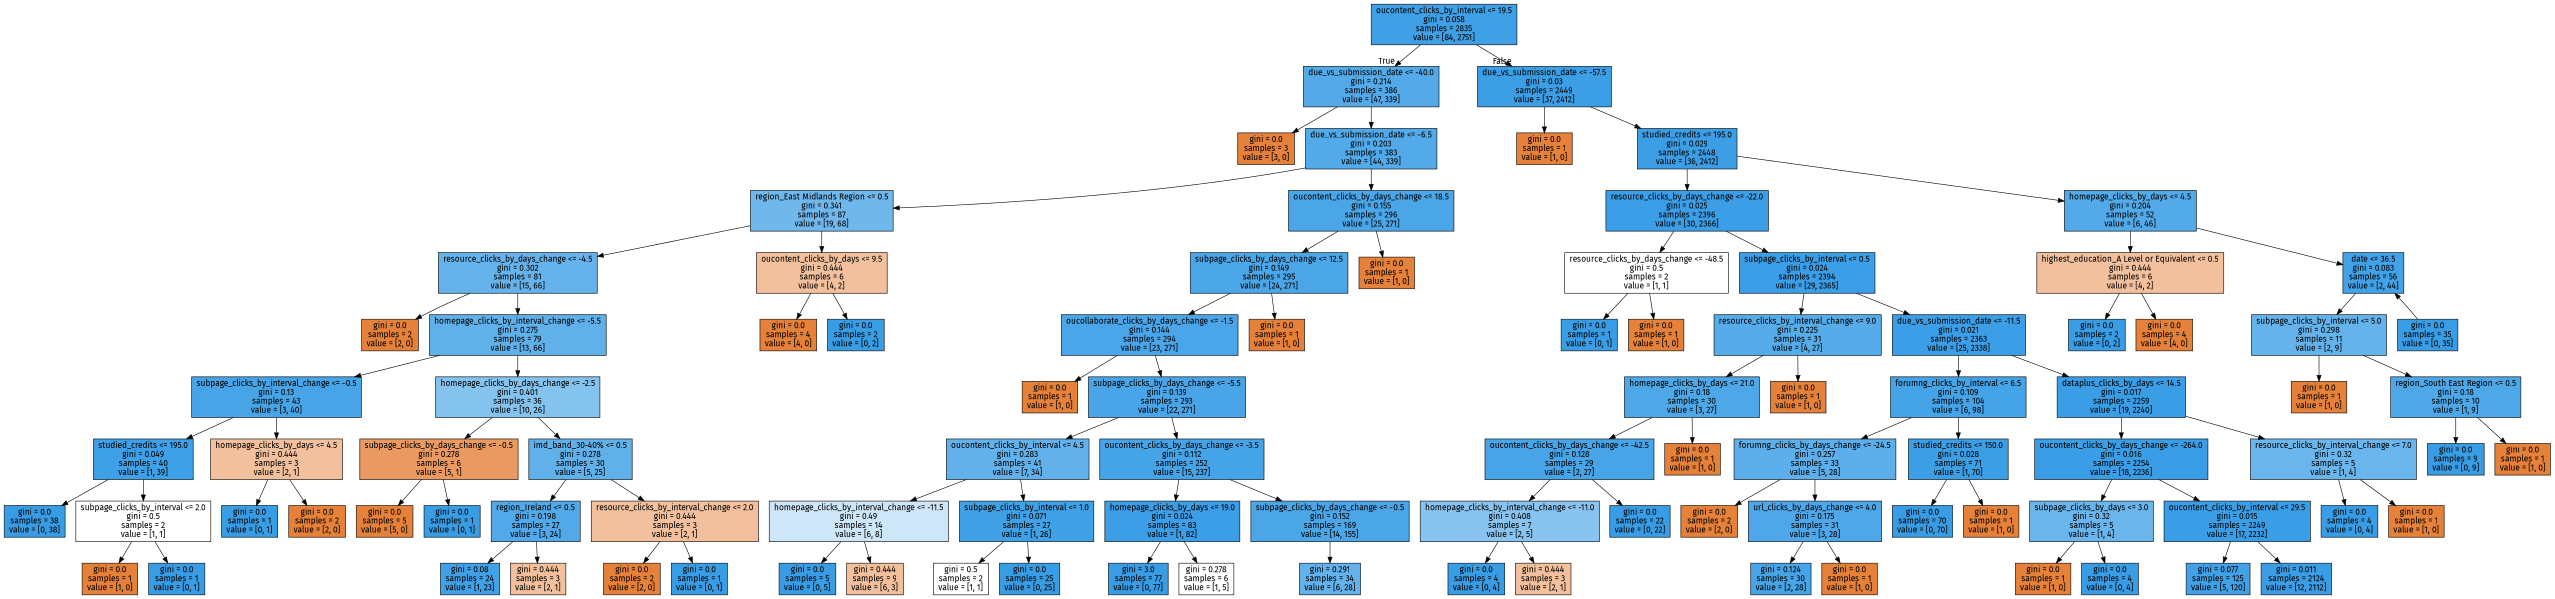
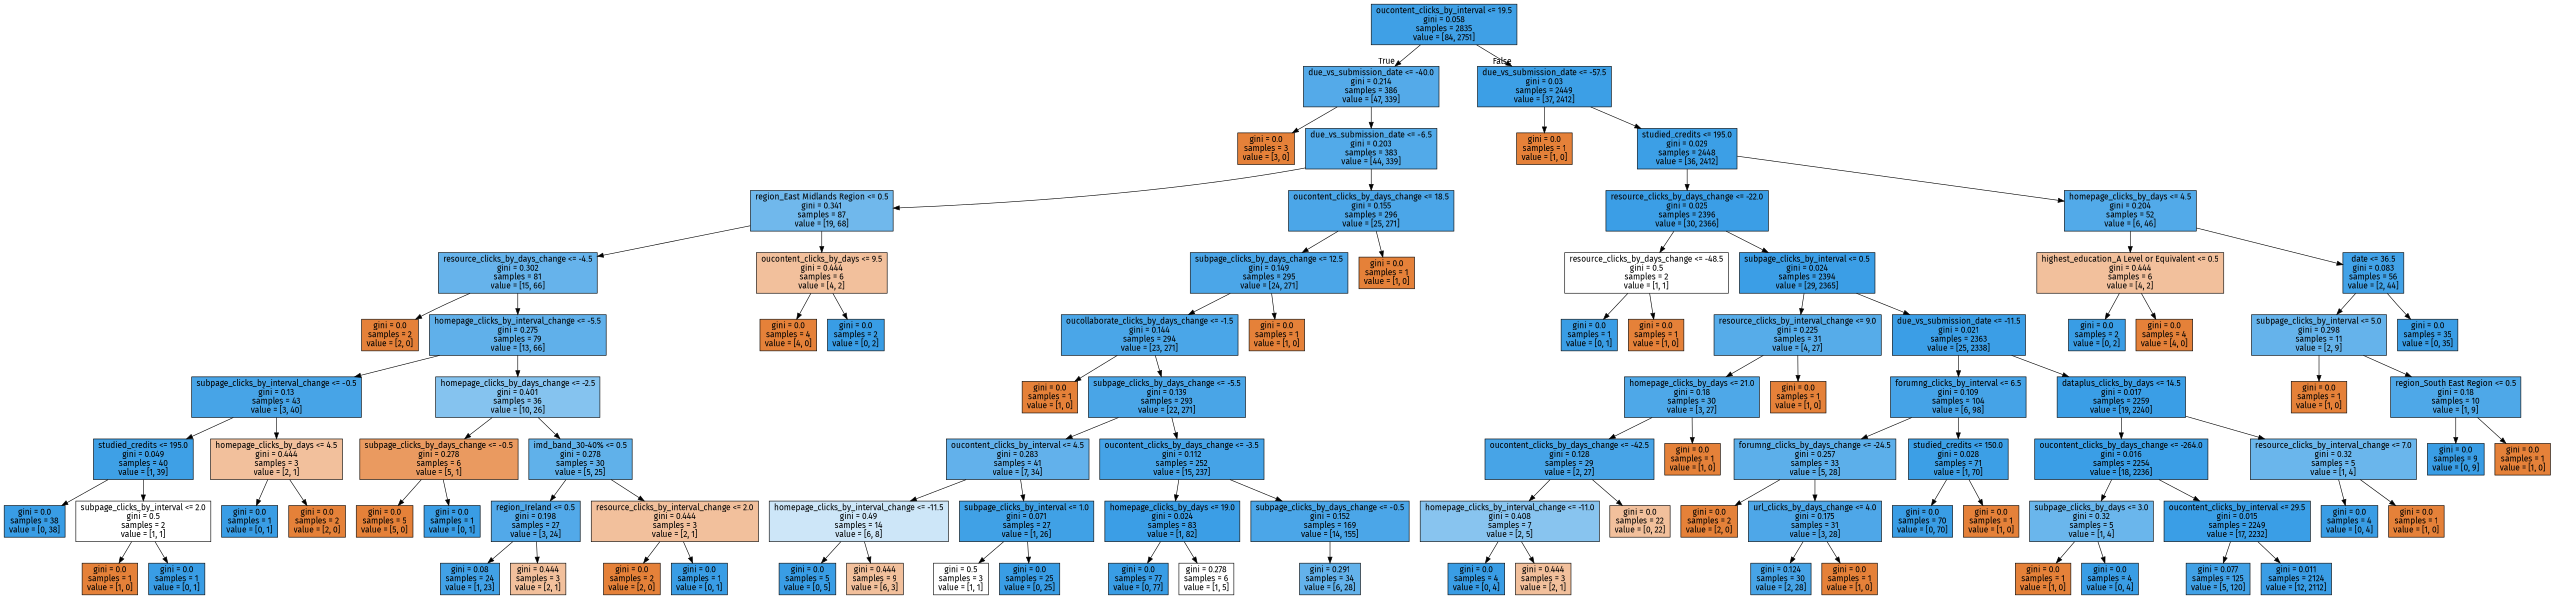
edge "gini = 0.0 samples = 35 value = [0, 35]" -> "date <= 36.5 gini = 0.083 samples = 56 value = [2, 44]": reversed
node "gini = 0.0 samples = 22 value = [0, 22]": fillcolor #399de5ff -> #e581397f
node "gini = 0.5 samples = 2 value = [1, 1]": label "gini = 0.5 samples = 2 value = [1, 1]" -> "gini = 0.5 samples = 3 value = [1, 1]"
node "gini = 3.0 samples = 77 value = [0, 77]": label "gini = 3.0 samples = 77 value = [0, 77]" -> "gini = 0.0 samples = 77 value = [0, 77]"
